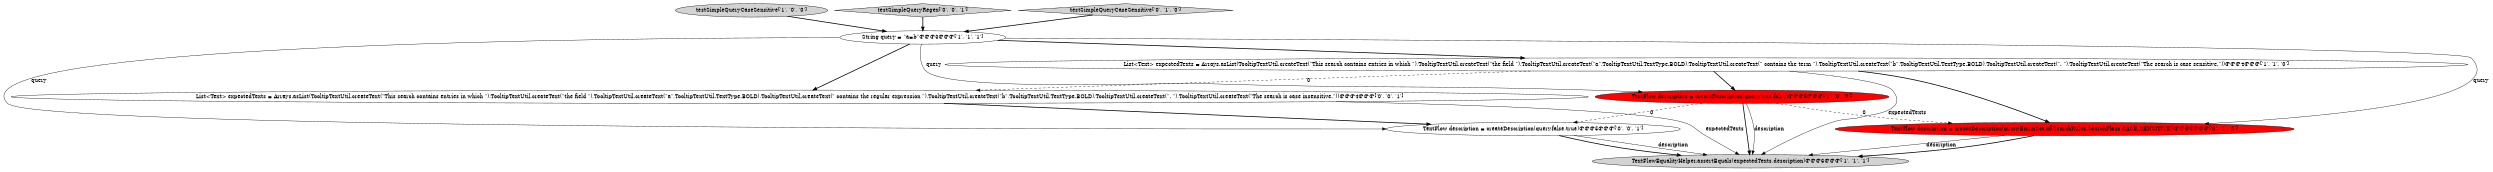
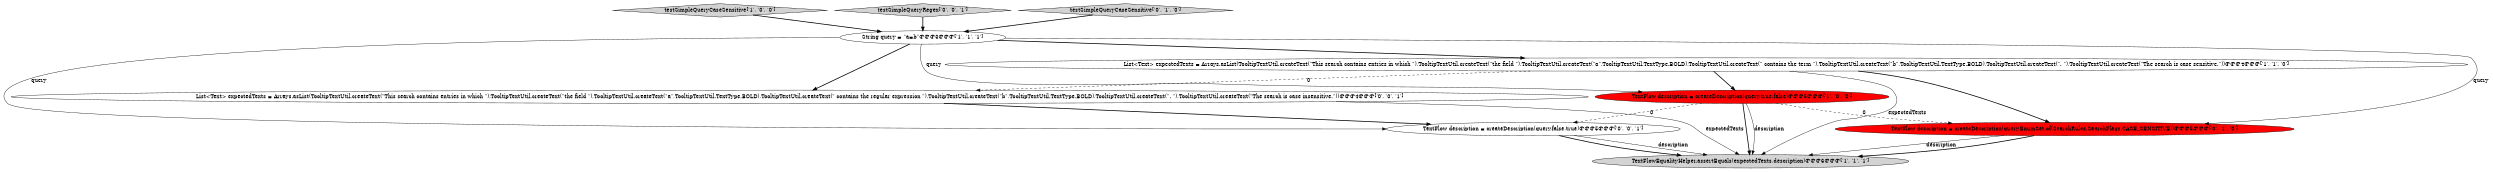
node "testSimpleQueryCaseSensitive['1', '0', '0']": shape ellipse -> diamond
